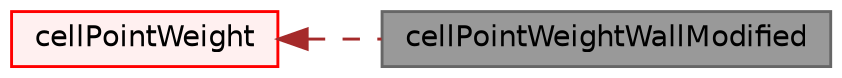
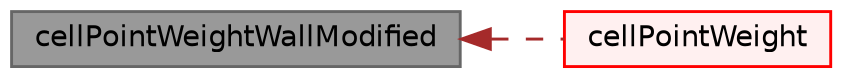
edge "cellPointWeightWallModified" -> "cellPointWeight": reversed
